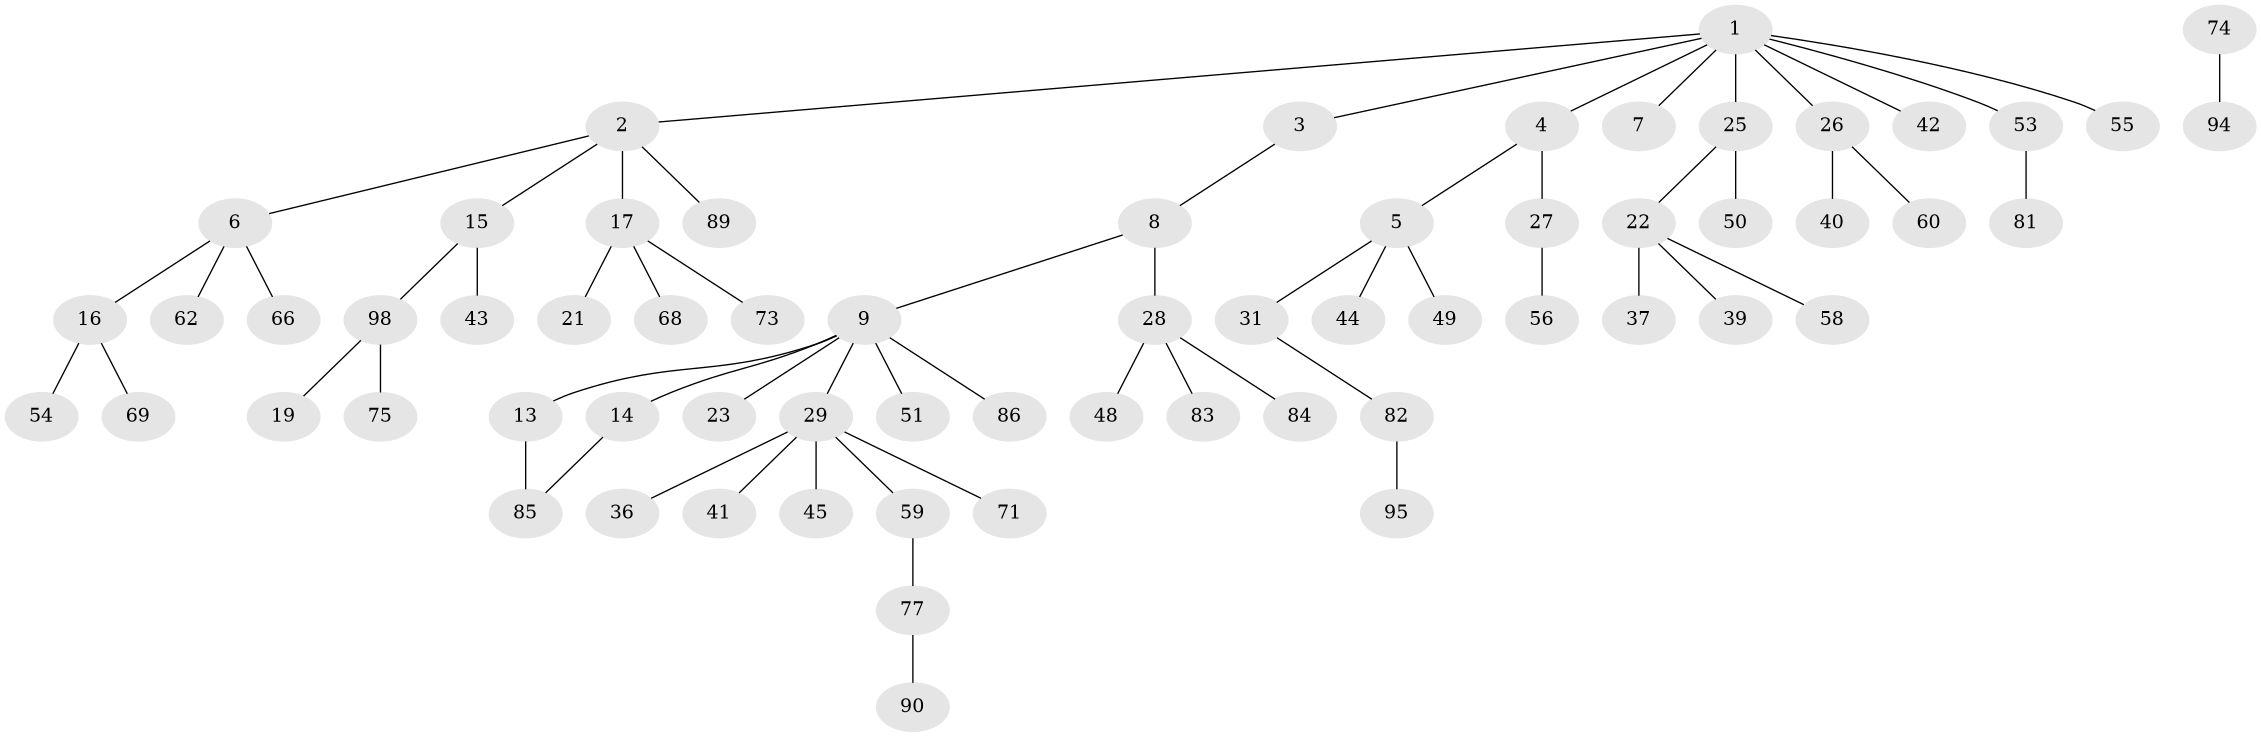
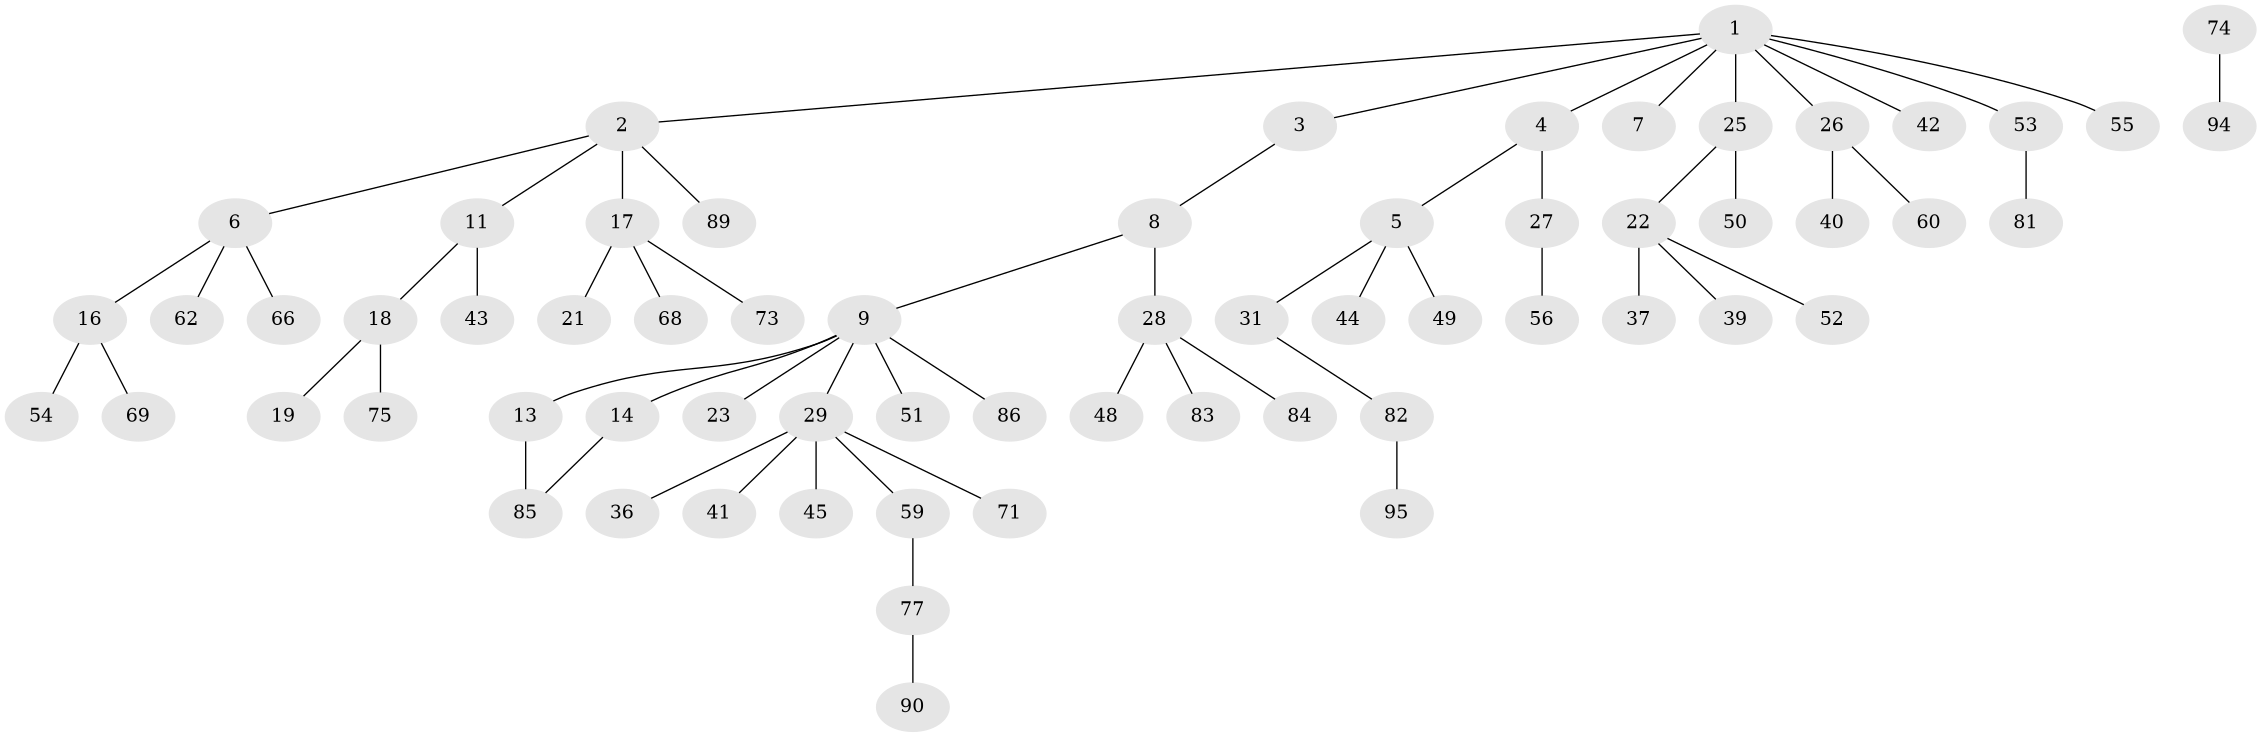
node "15": label "15" -> "11"
node "98": label "98" -> "18"
node "58": label "58" -> "52"
